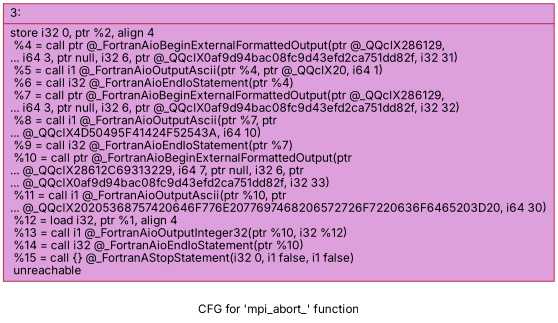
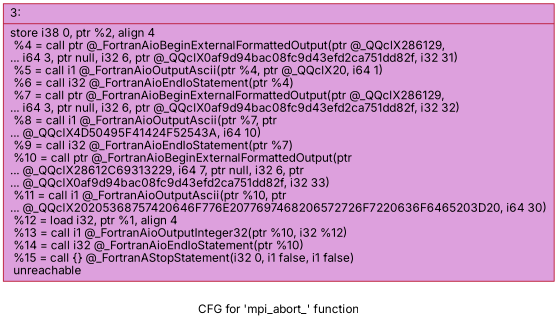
node "3:": text "store i32 0, ptr %2, align 4" -> "store i38 0, ptr %2, align 4"
